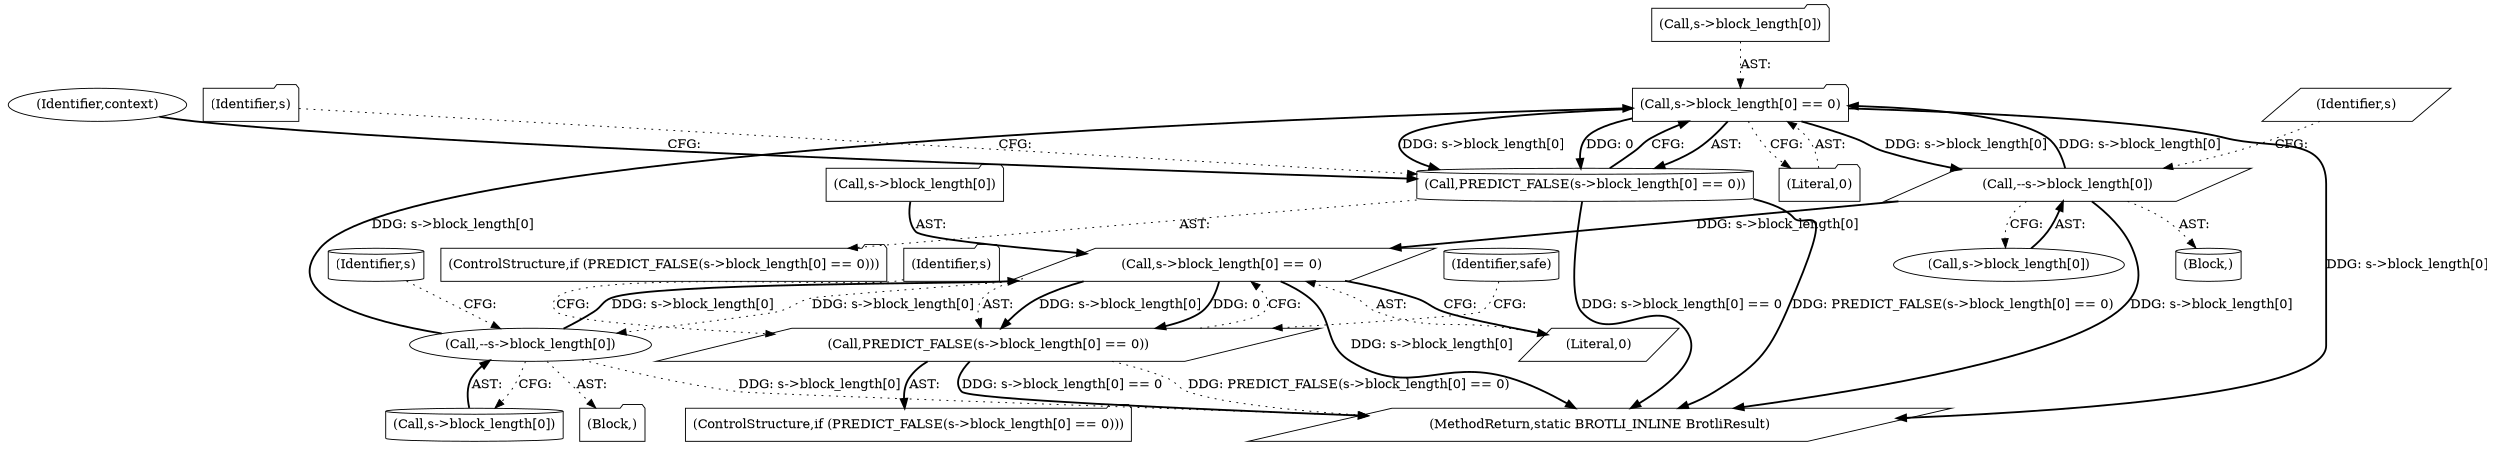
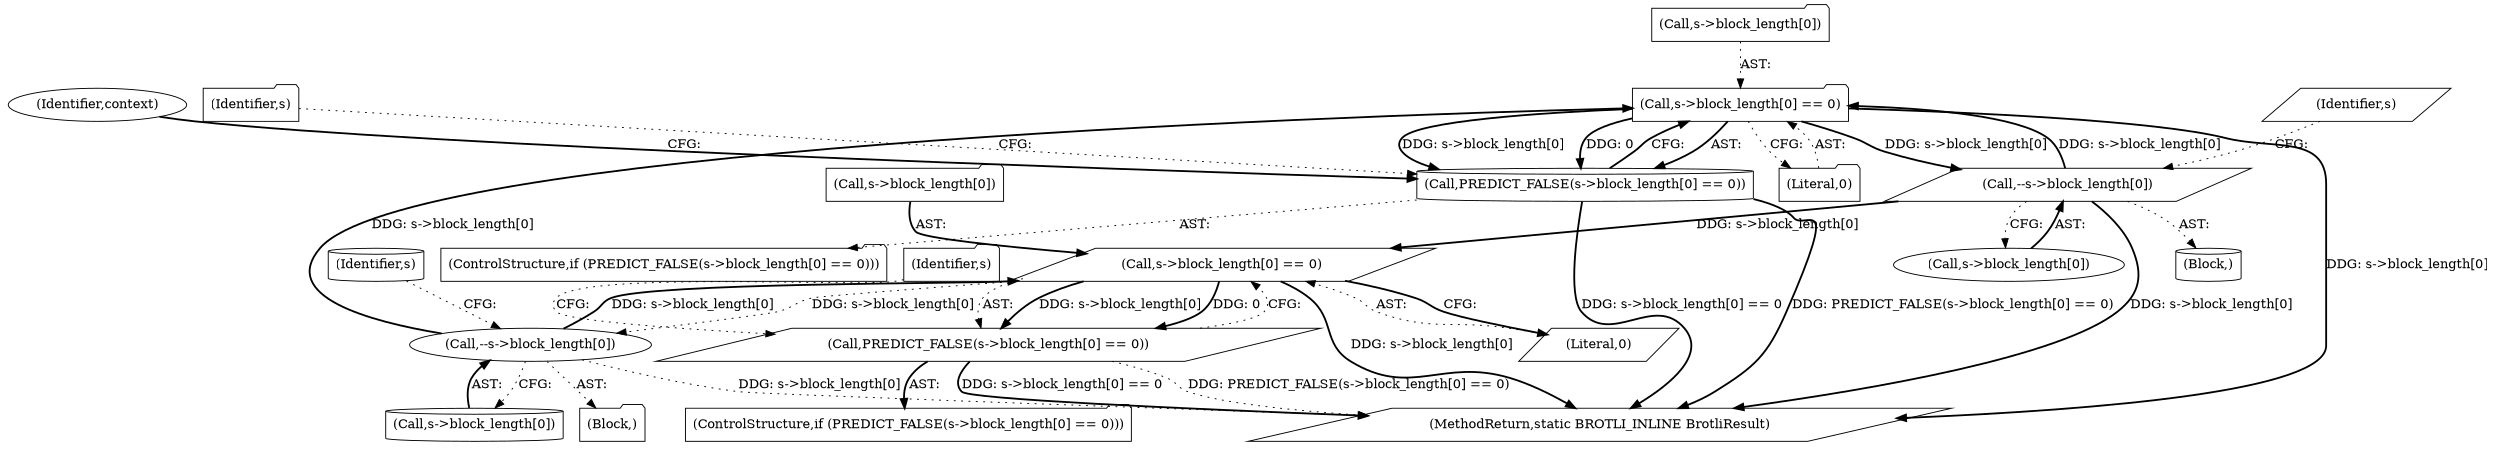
node "(Identifier,safe)": removed
